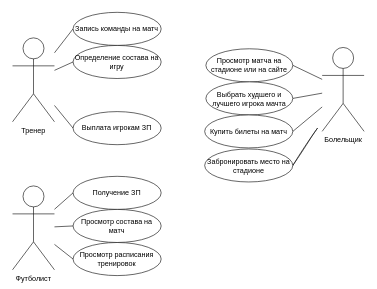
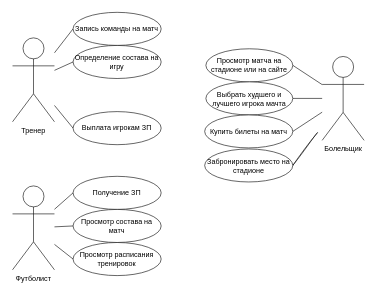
node "Болельщик": moved (344, 89) -> (344, 98)
